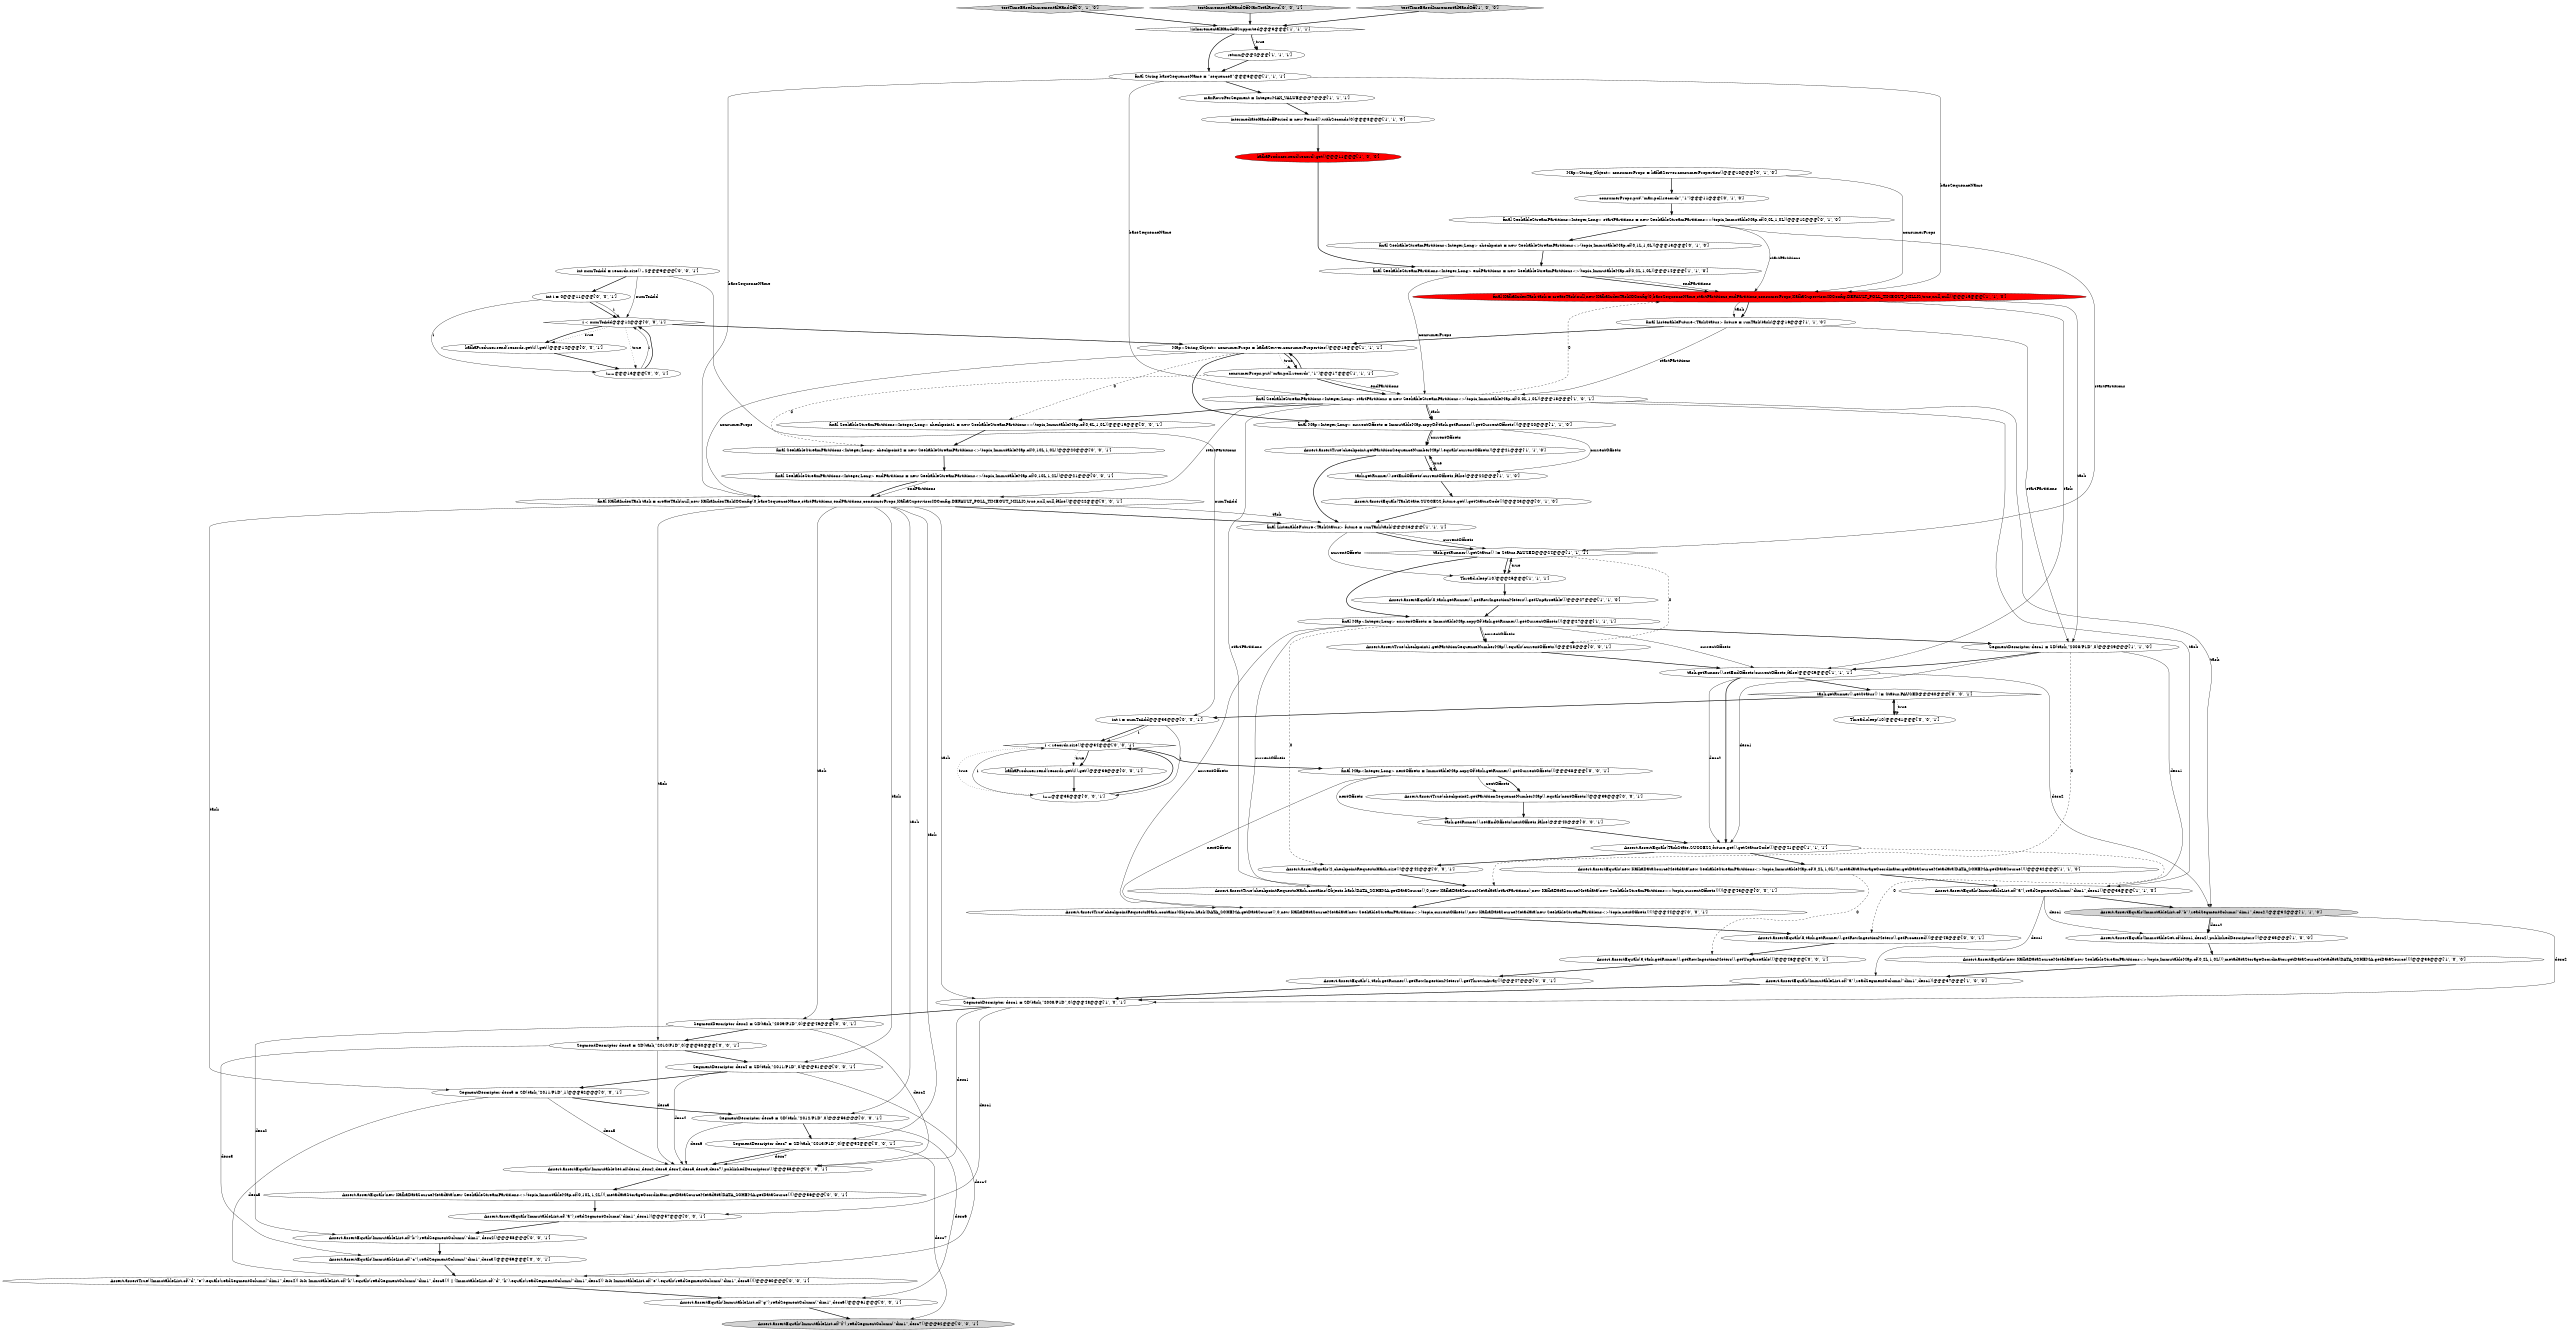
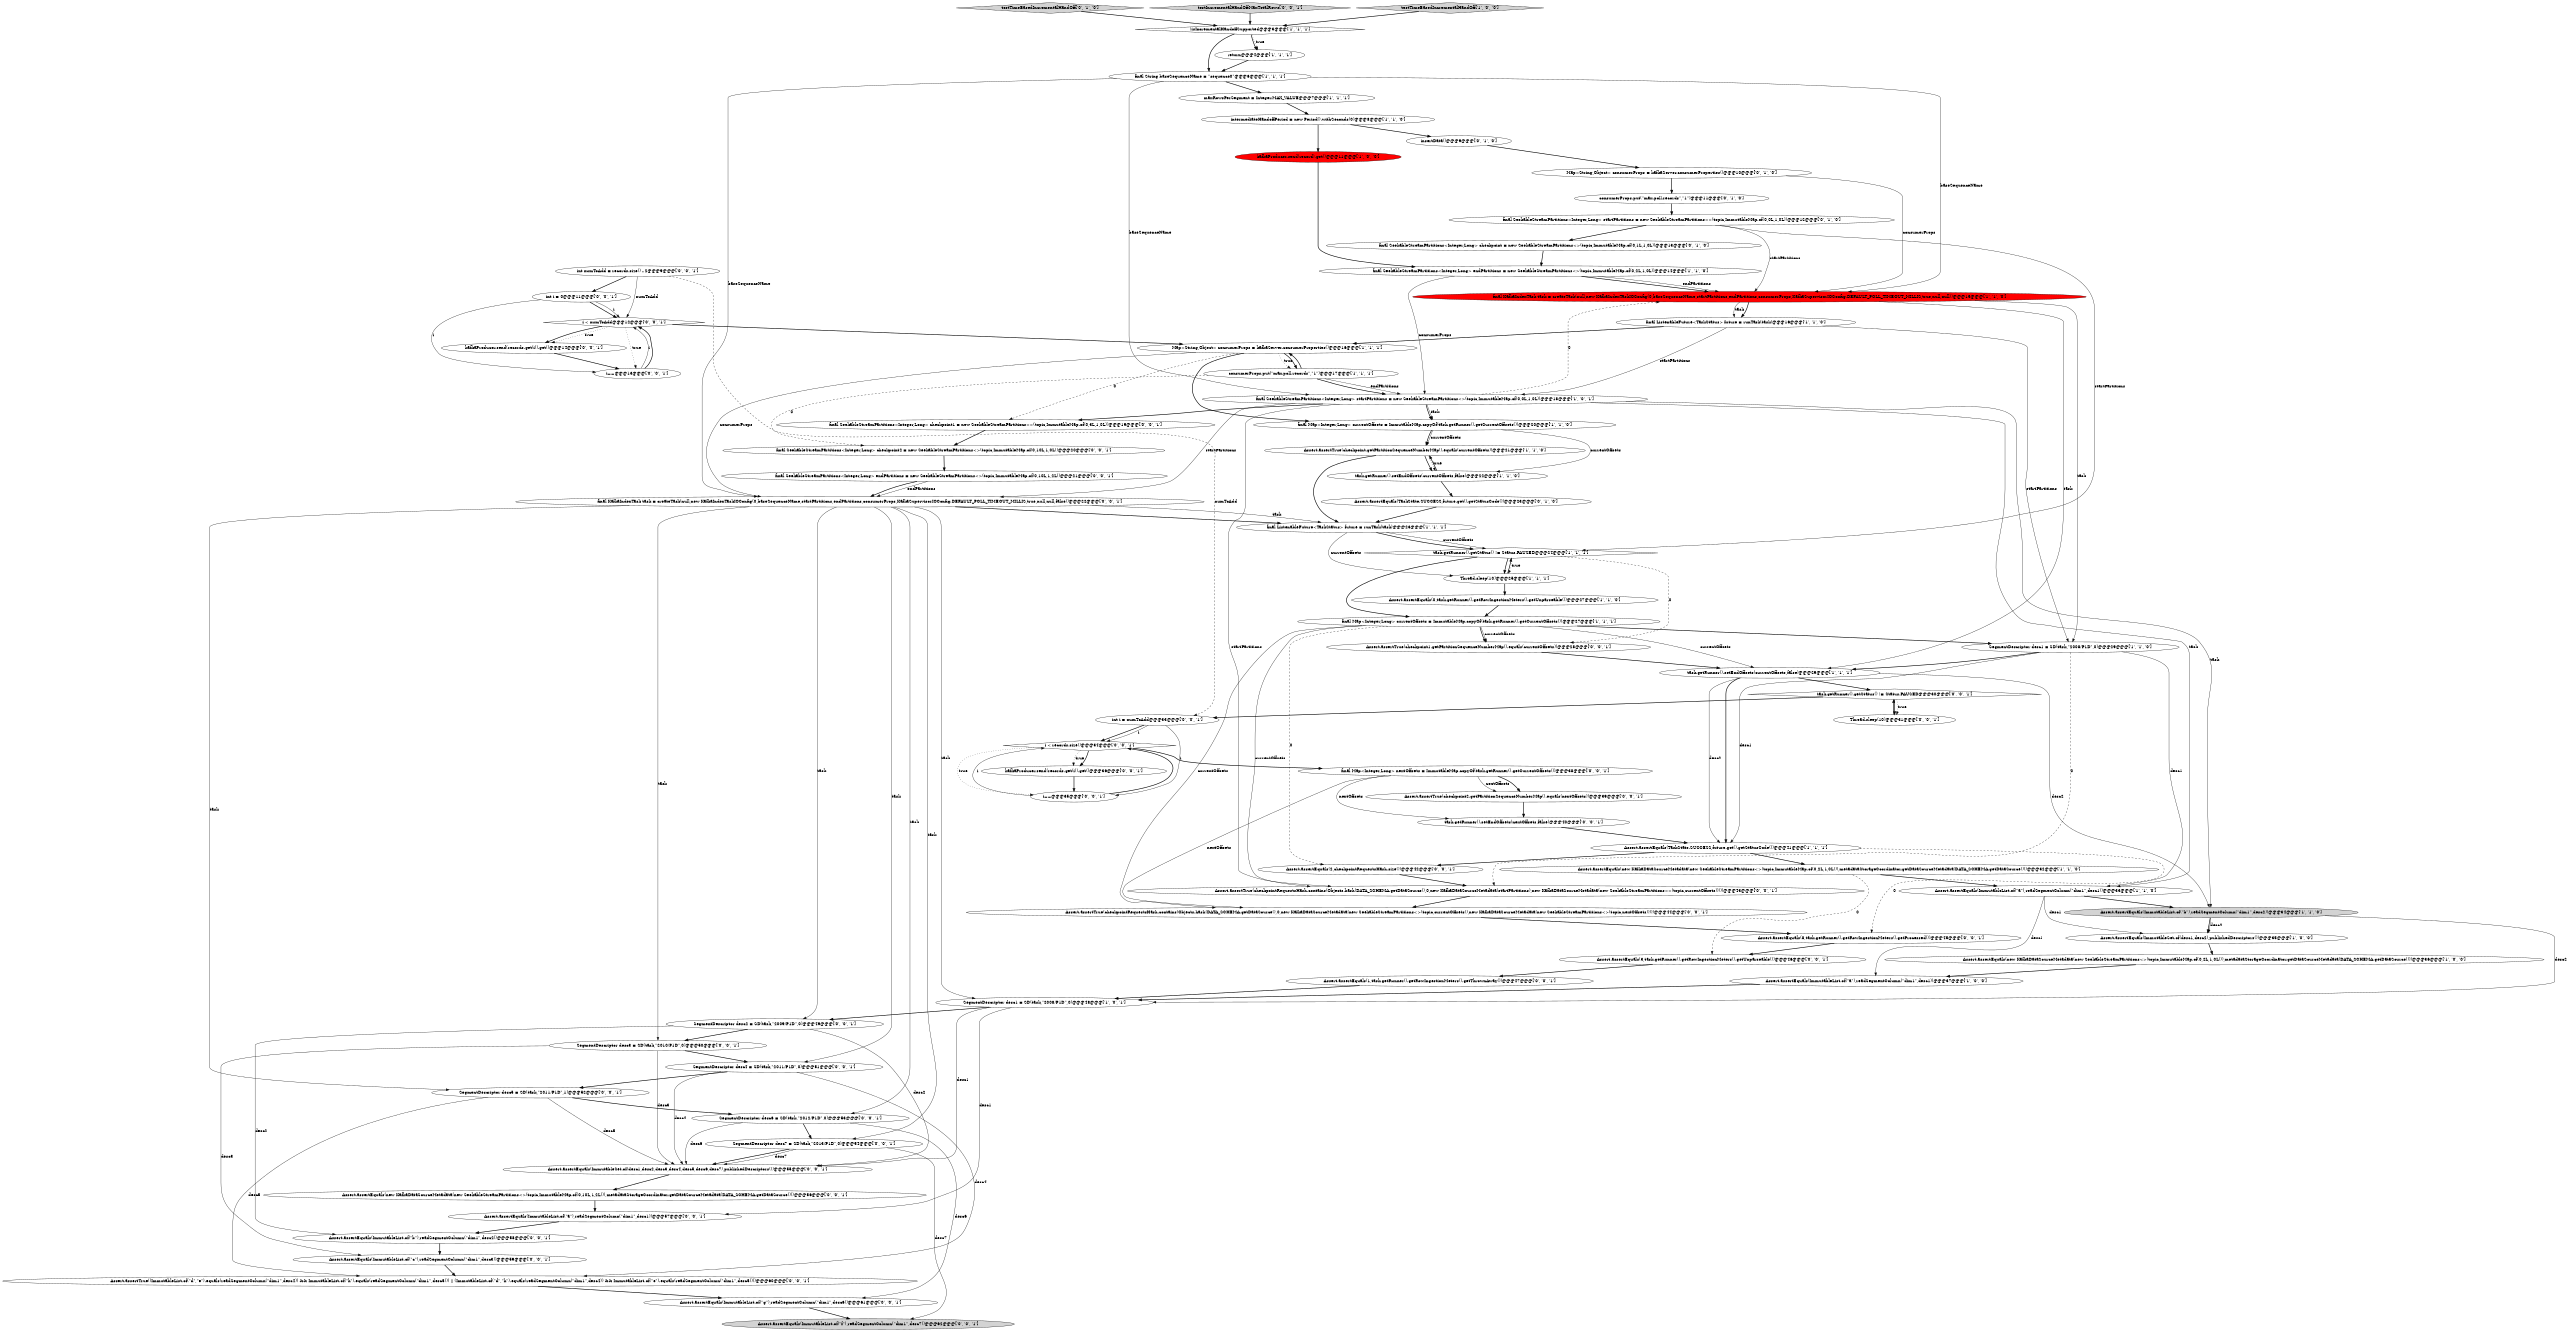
node "insertData()@@@9@@@['0', '1', '0']": added
edge "int numToAdd = records.size() - 2@@@9@@@['0', '0', '1']" -> "int i = numToAdd@@@33@@@['0', '0', '1']": style solid -> dashed
